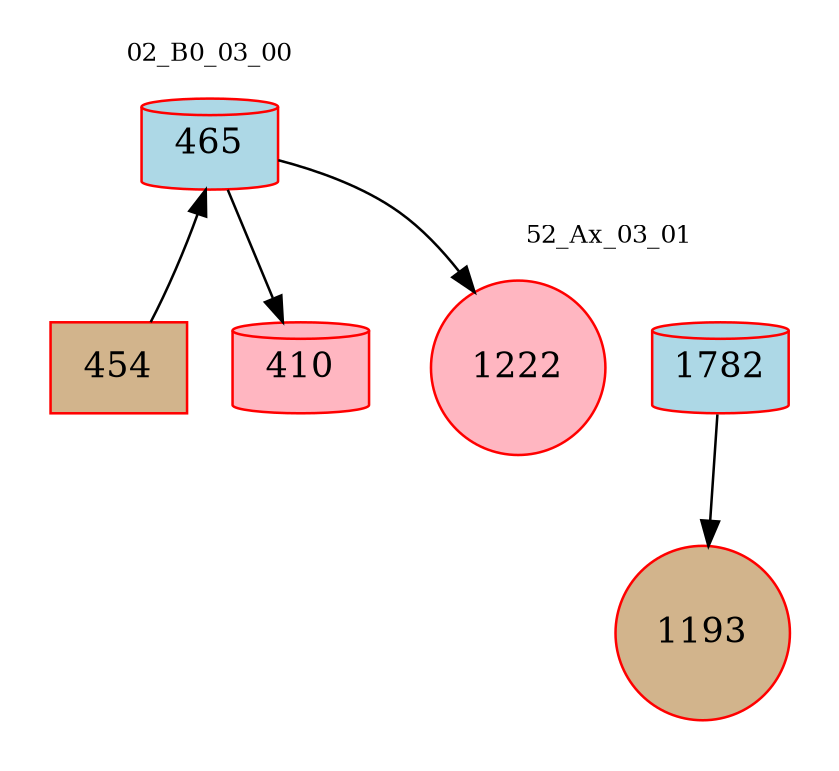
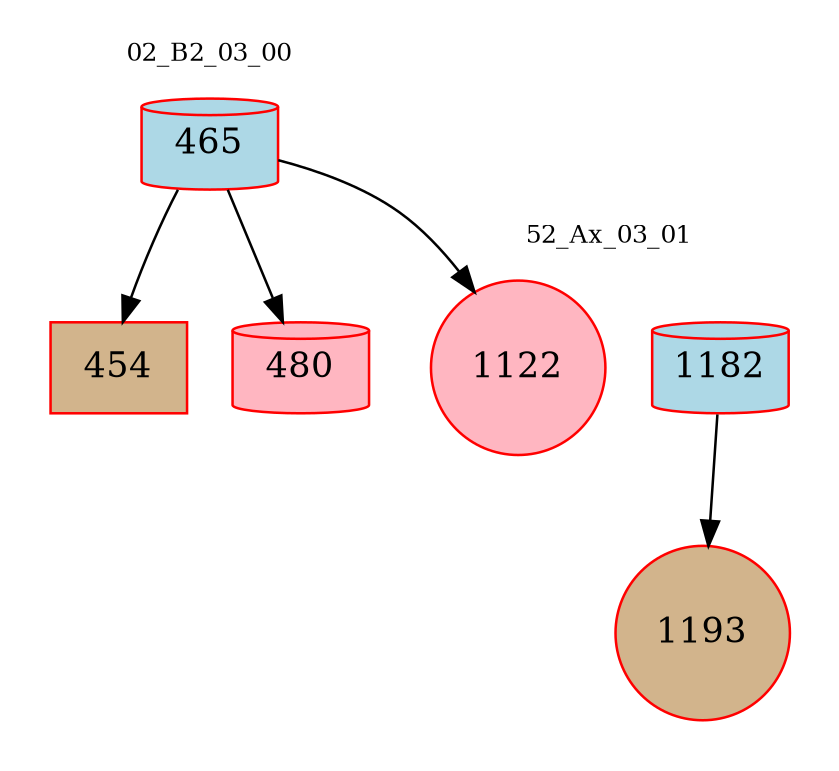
cluster "02_B0_03_00": label "02_B0_03_00" -> "02_B2_03_00"
edge "454" -> "465": reversed
node "410": label "410" -> "480"
node "1222": label "1222" -> "1122"
node "1782": label "1782" -> "1182"
